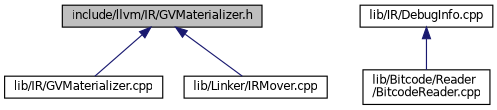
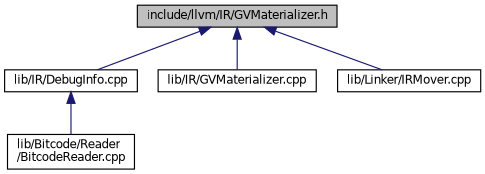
edge "lib/IR/DebugInfo.cpp" -> "include/llvm/IR/GVMaterializer.h": added
